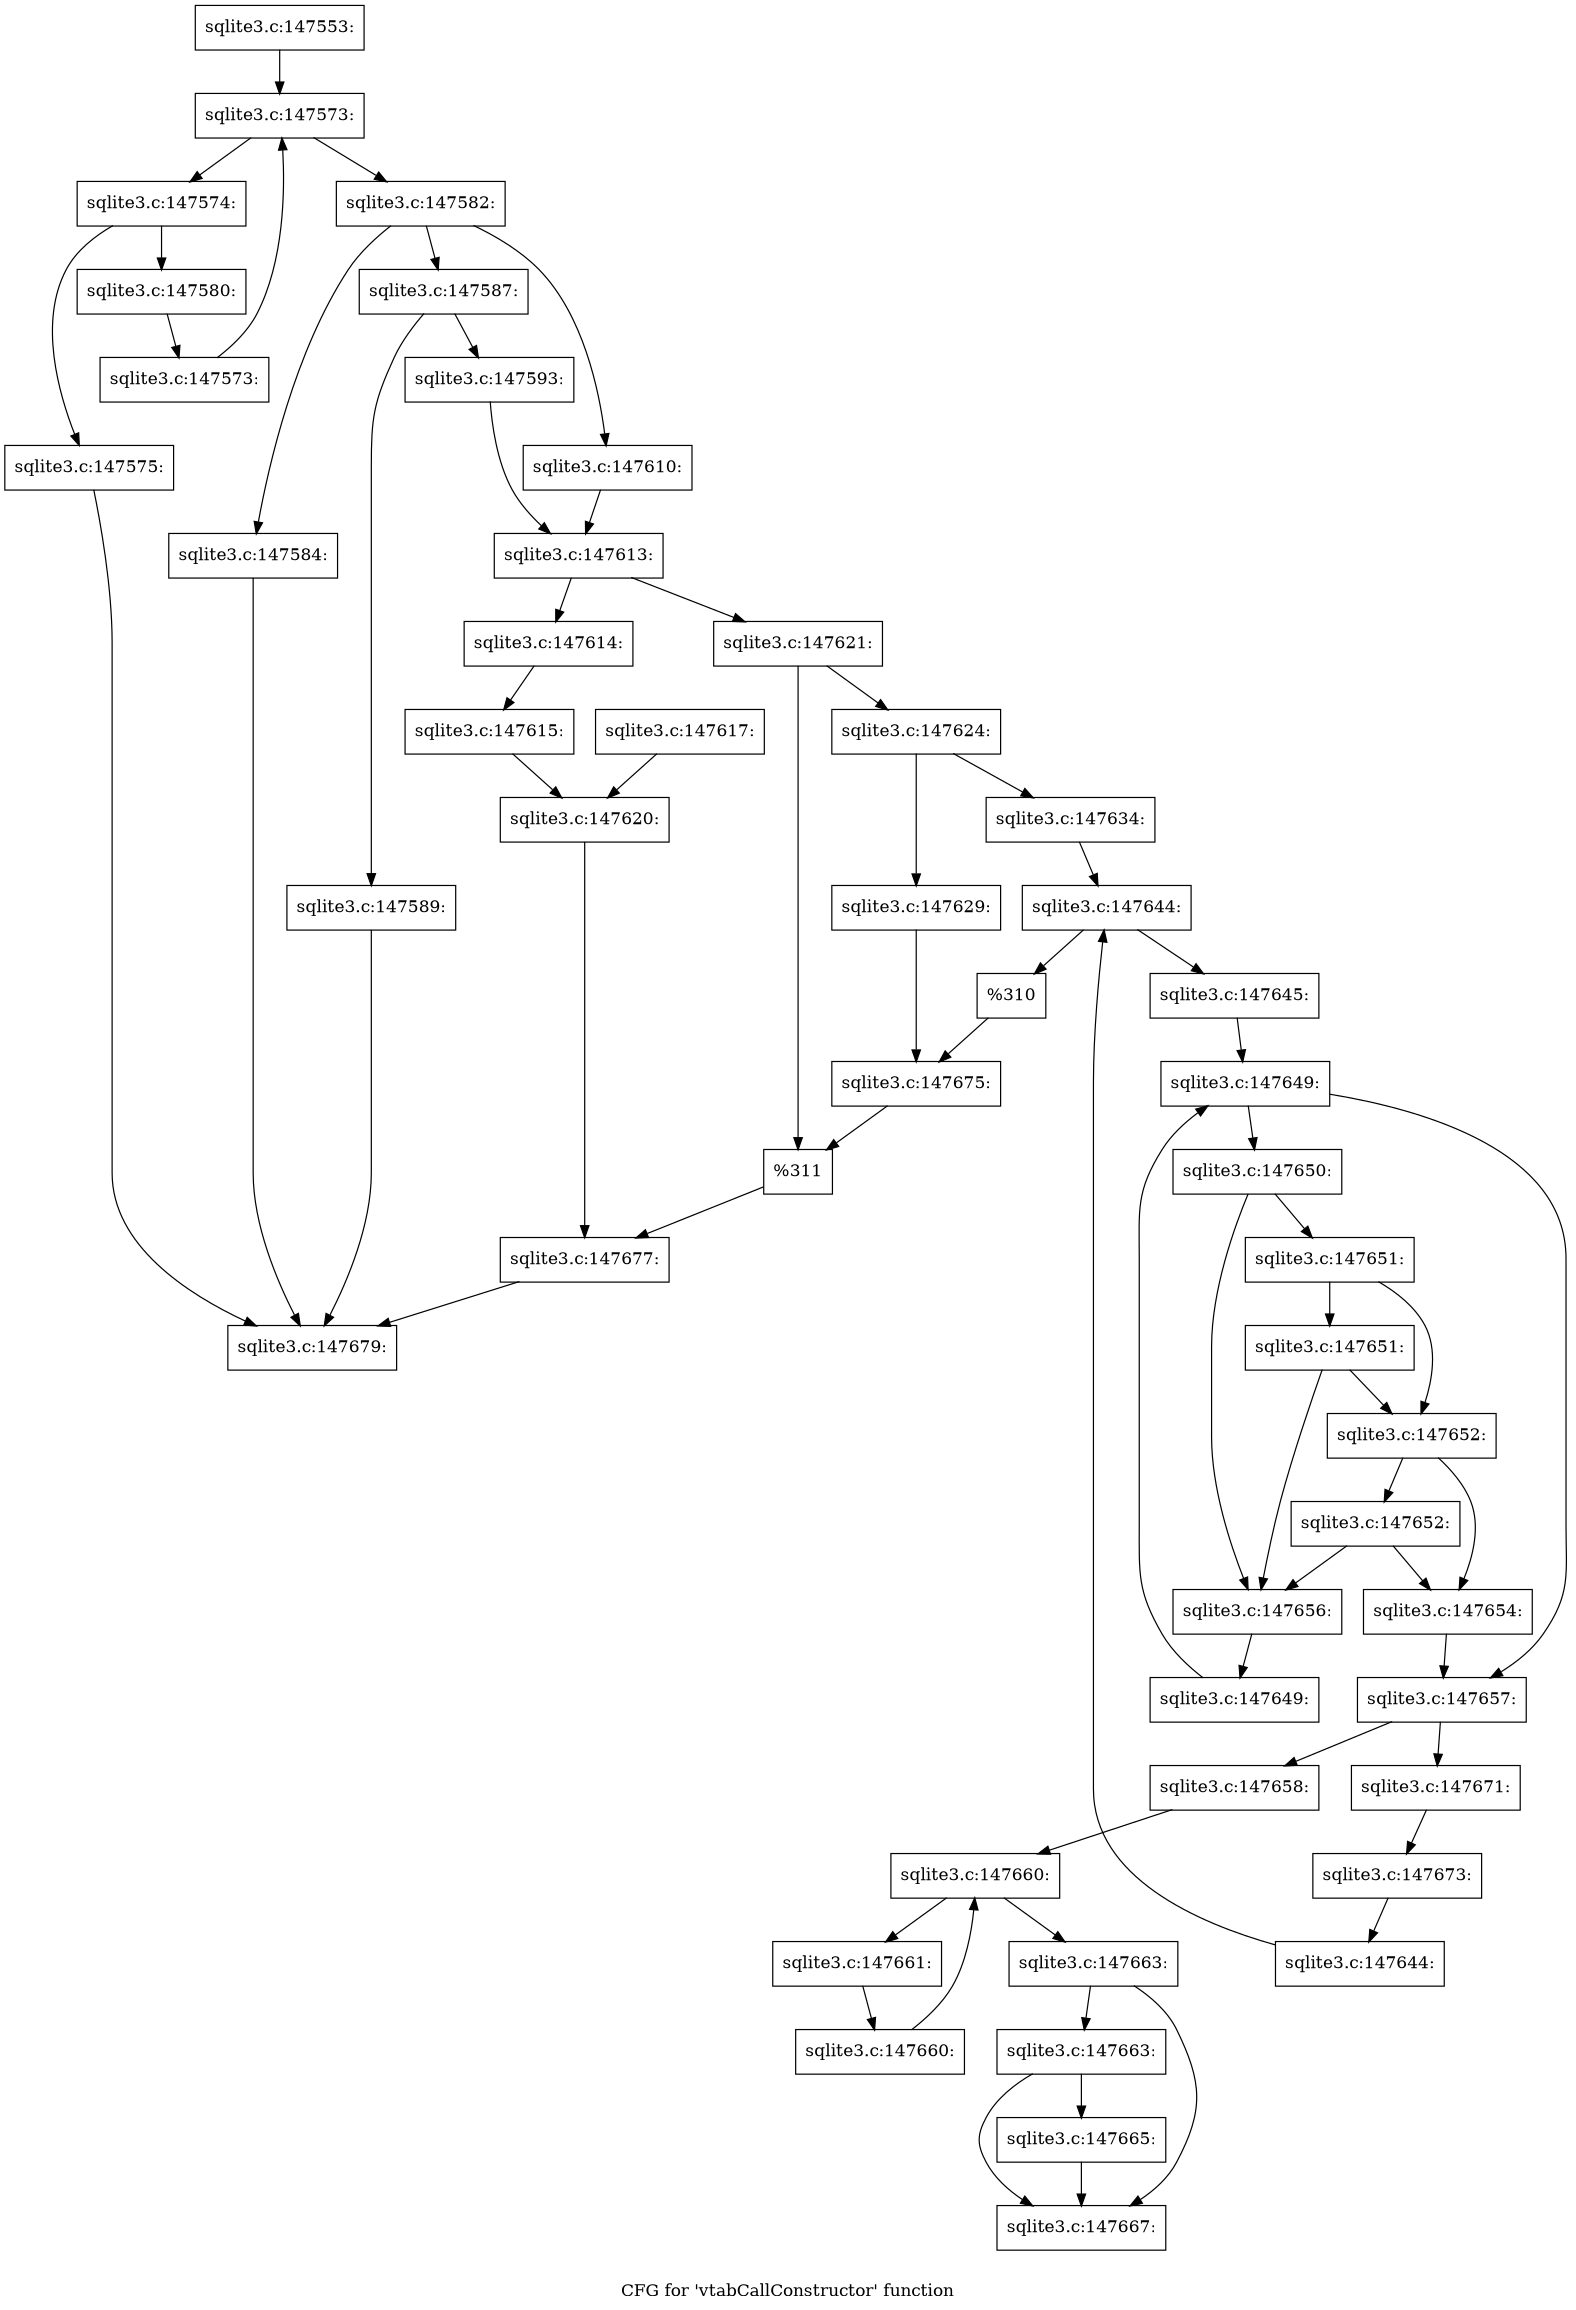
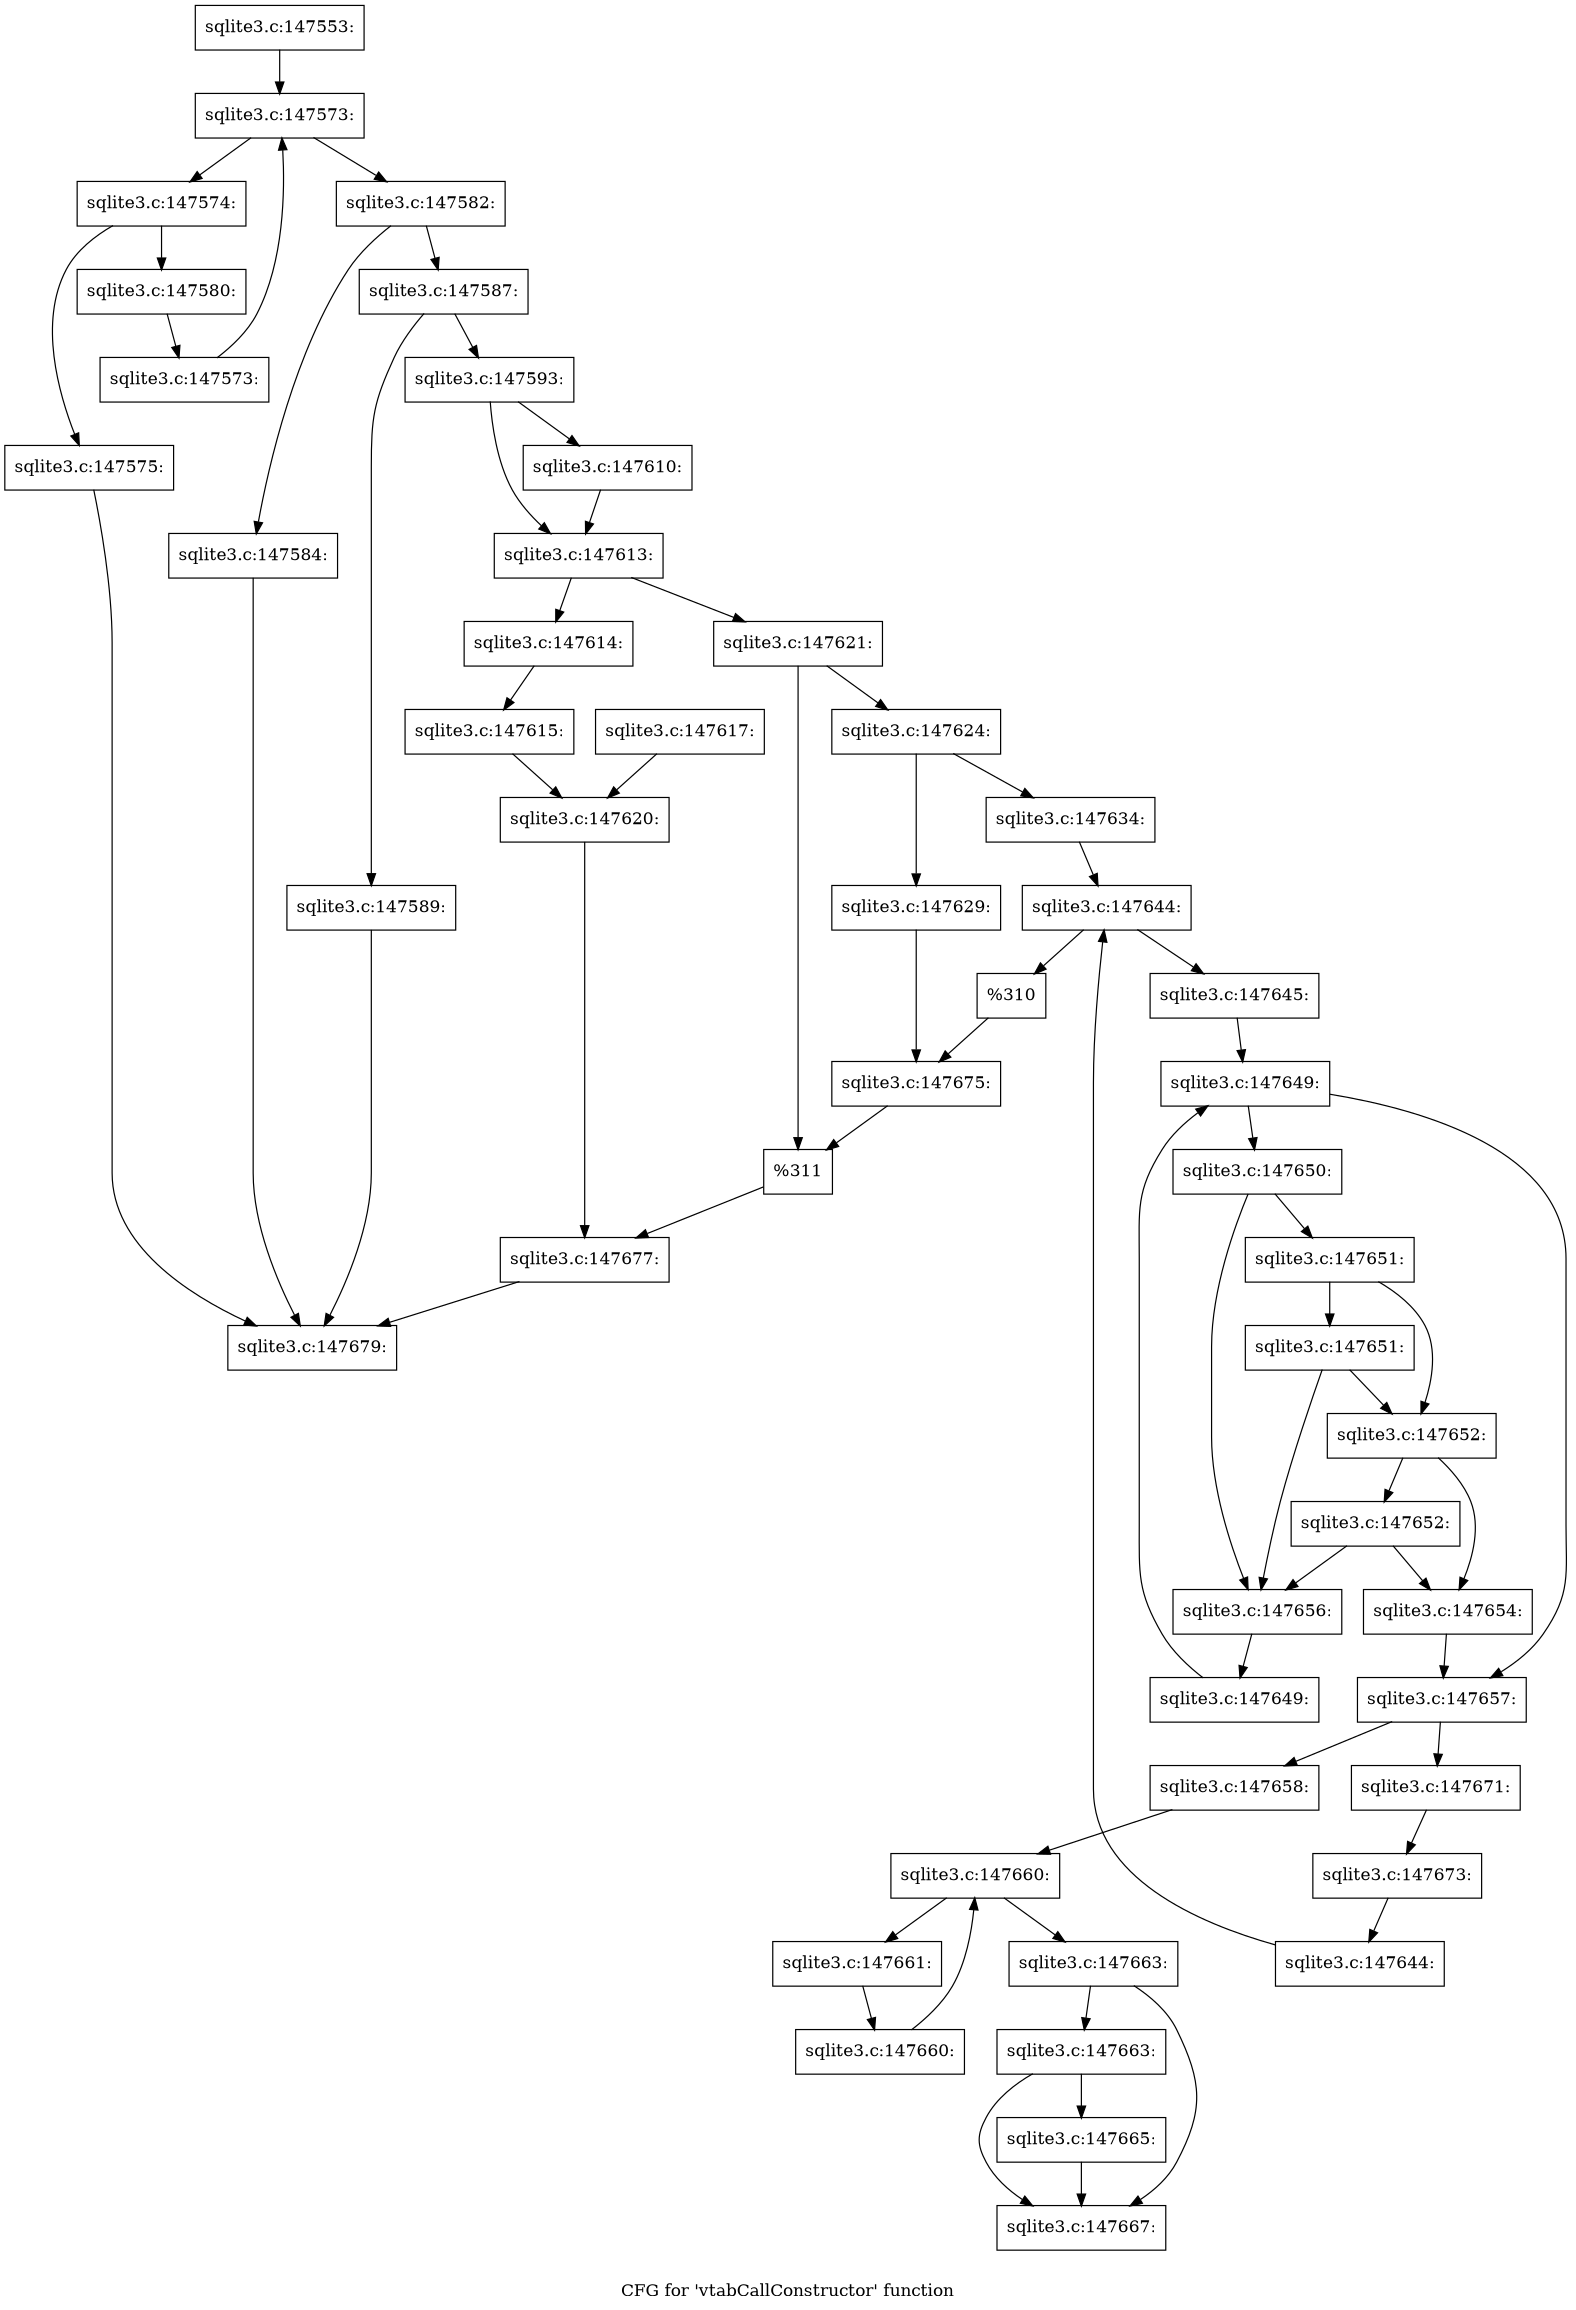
edge "sqlite3.c:147582:" -> "sqlite3.c:147610:": now "sqlite3.c:147593:" -> "sqlite3.c:147610:"
